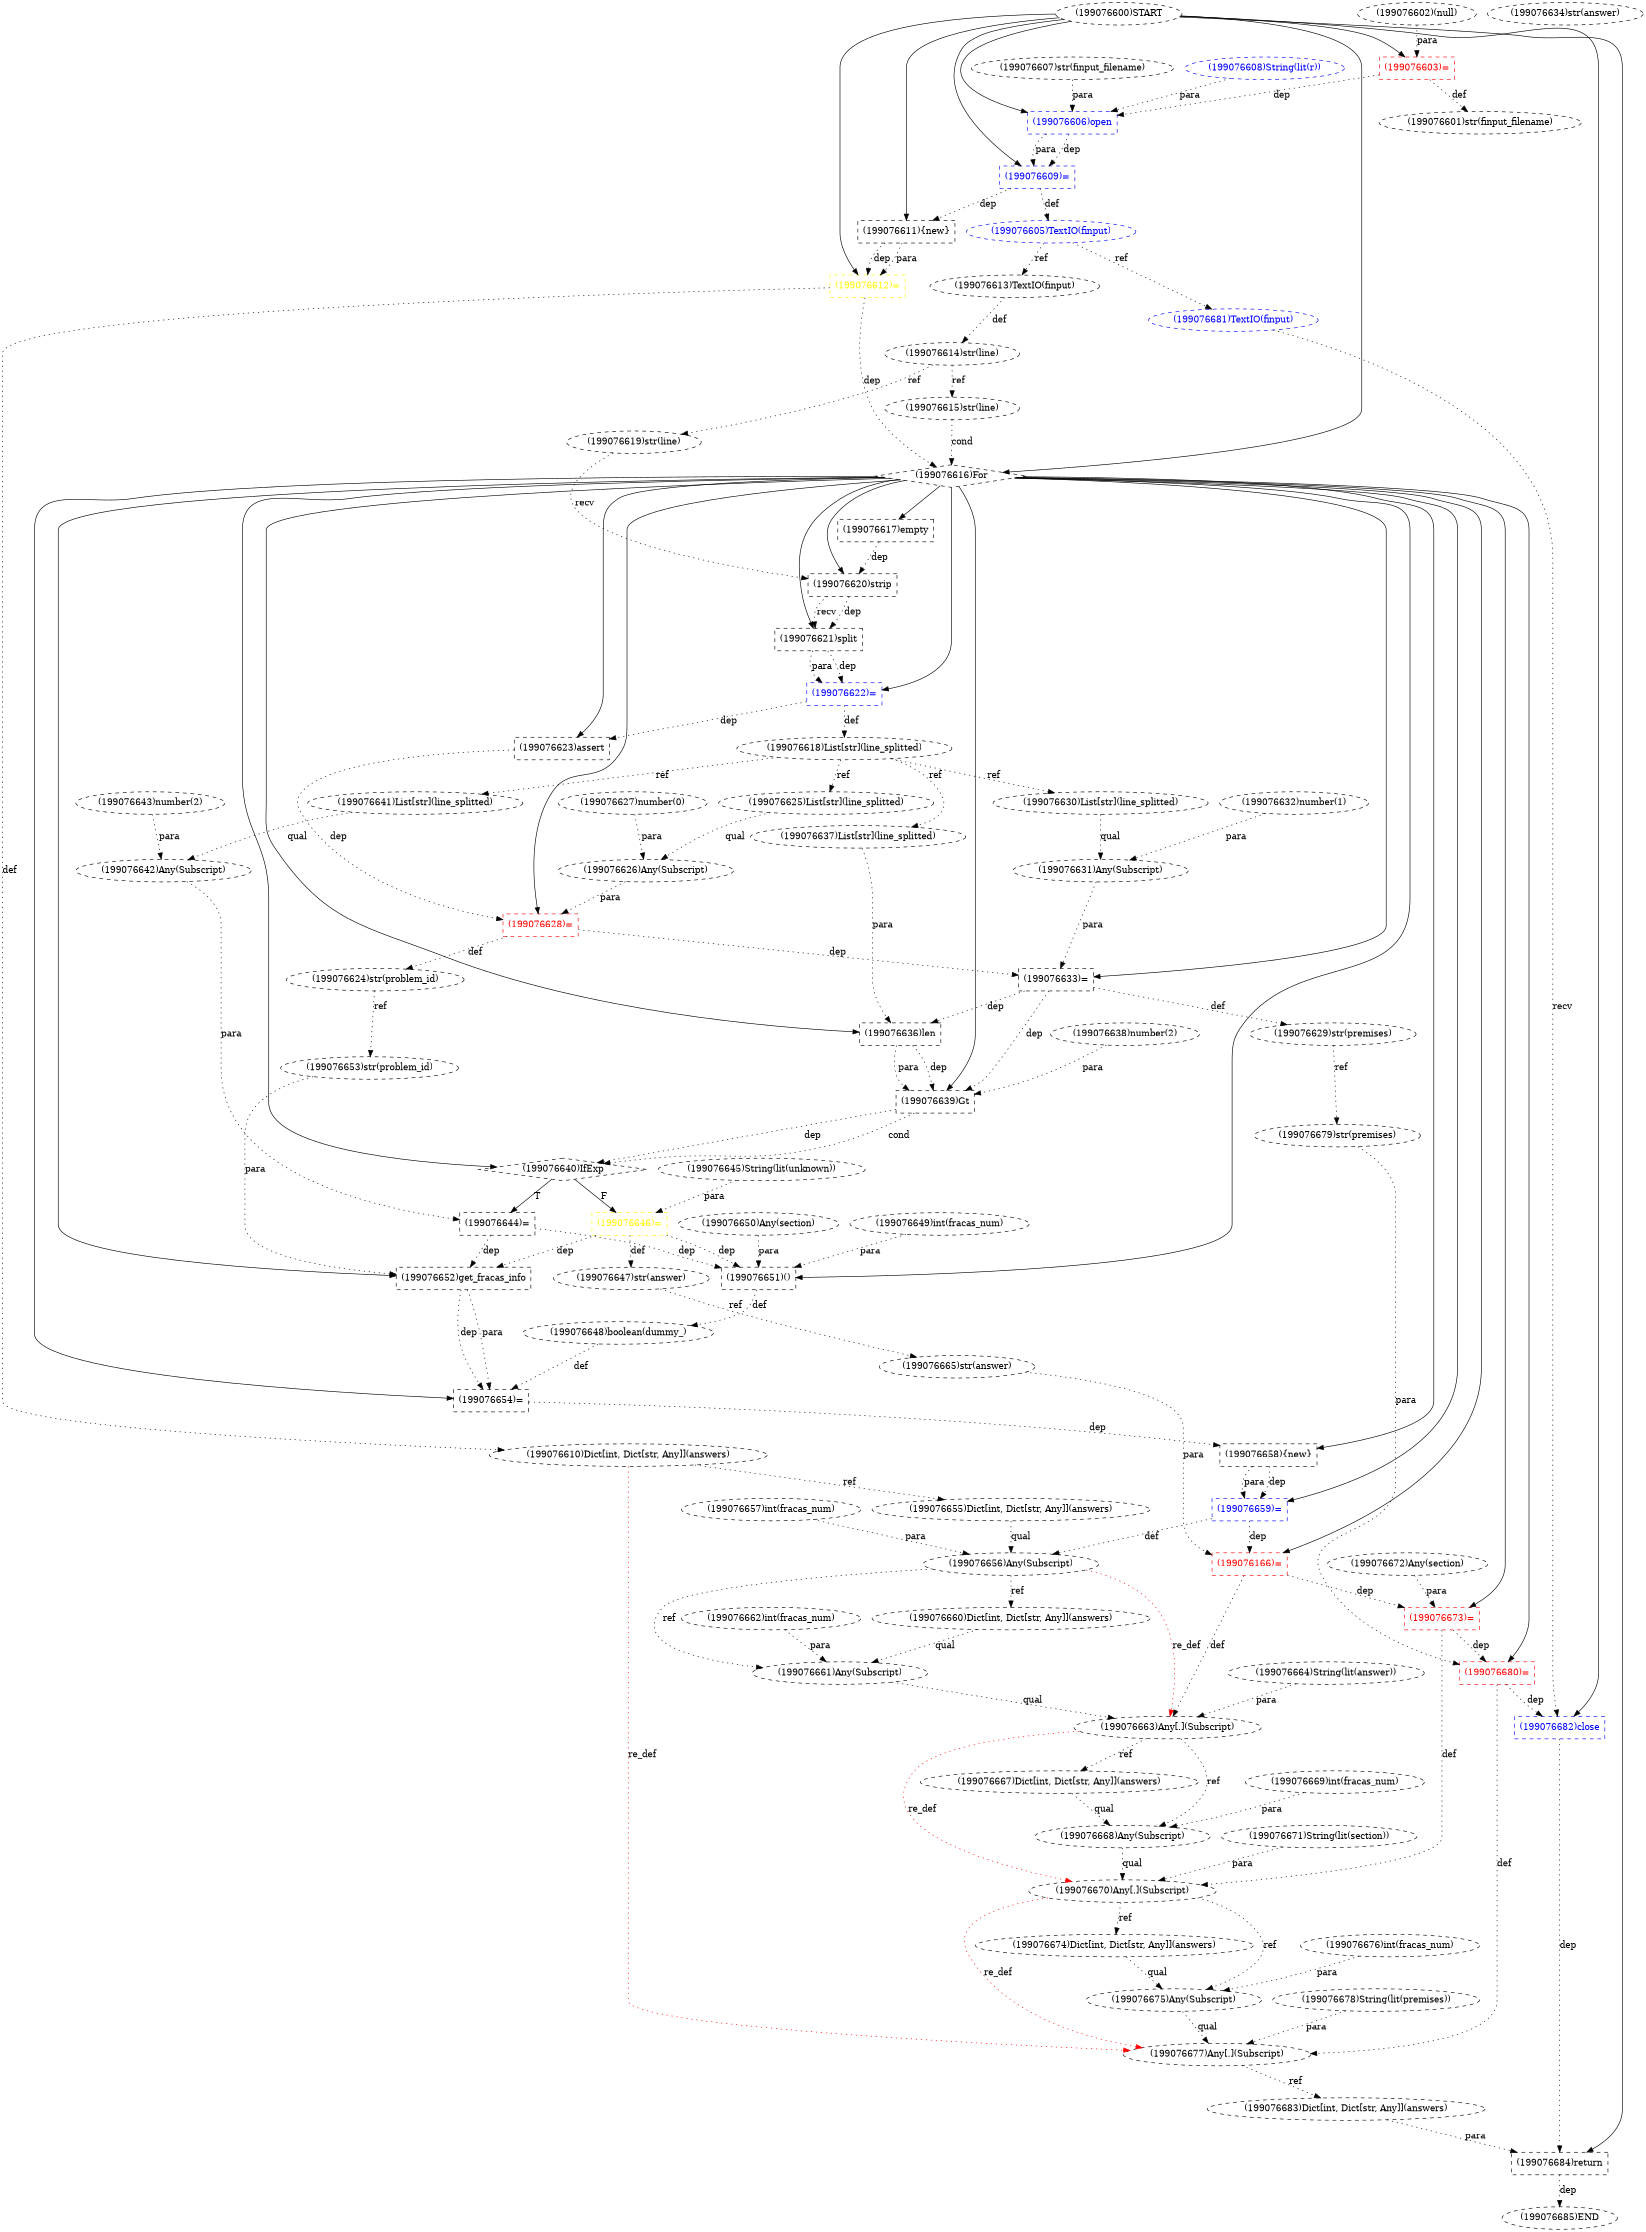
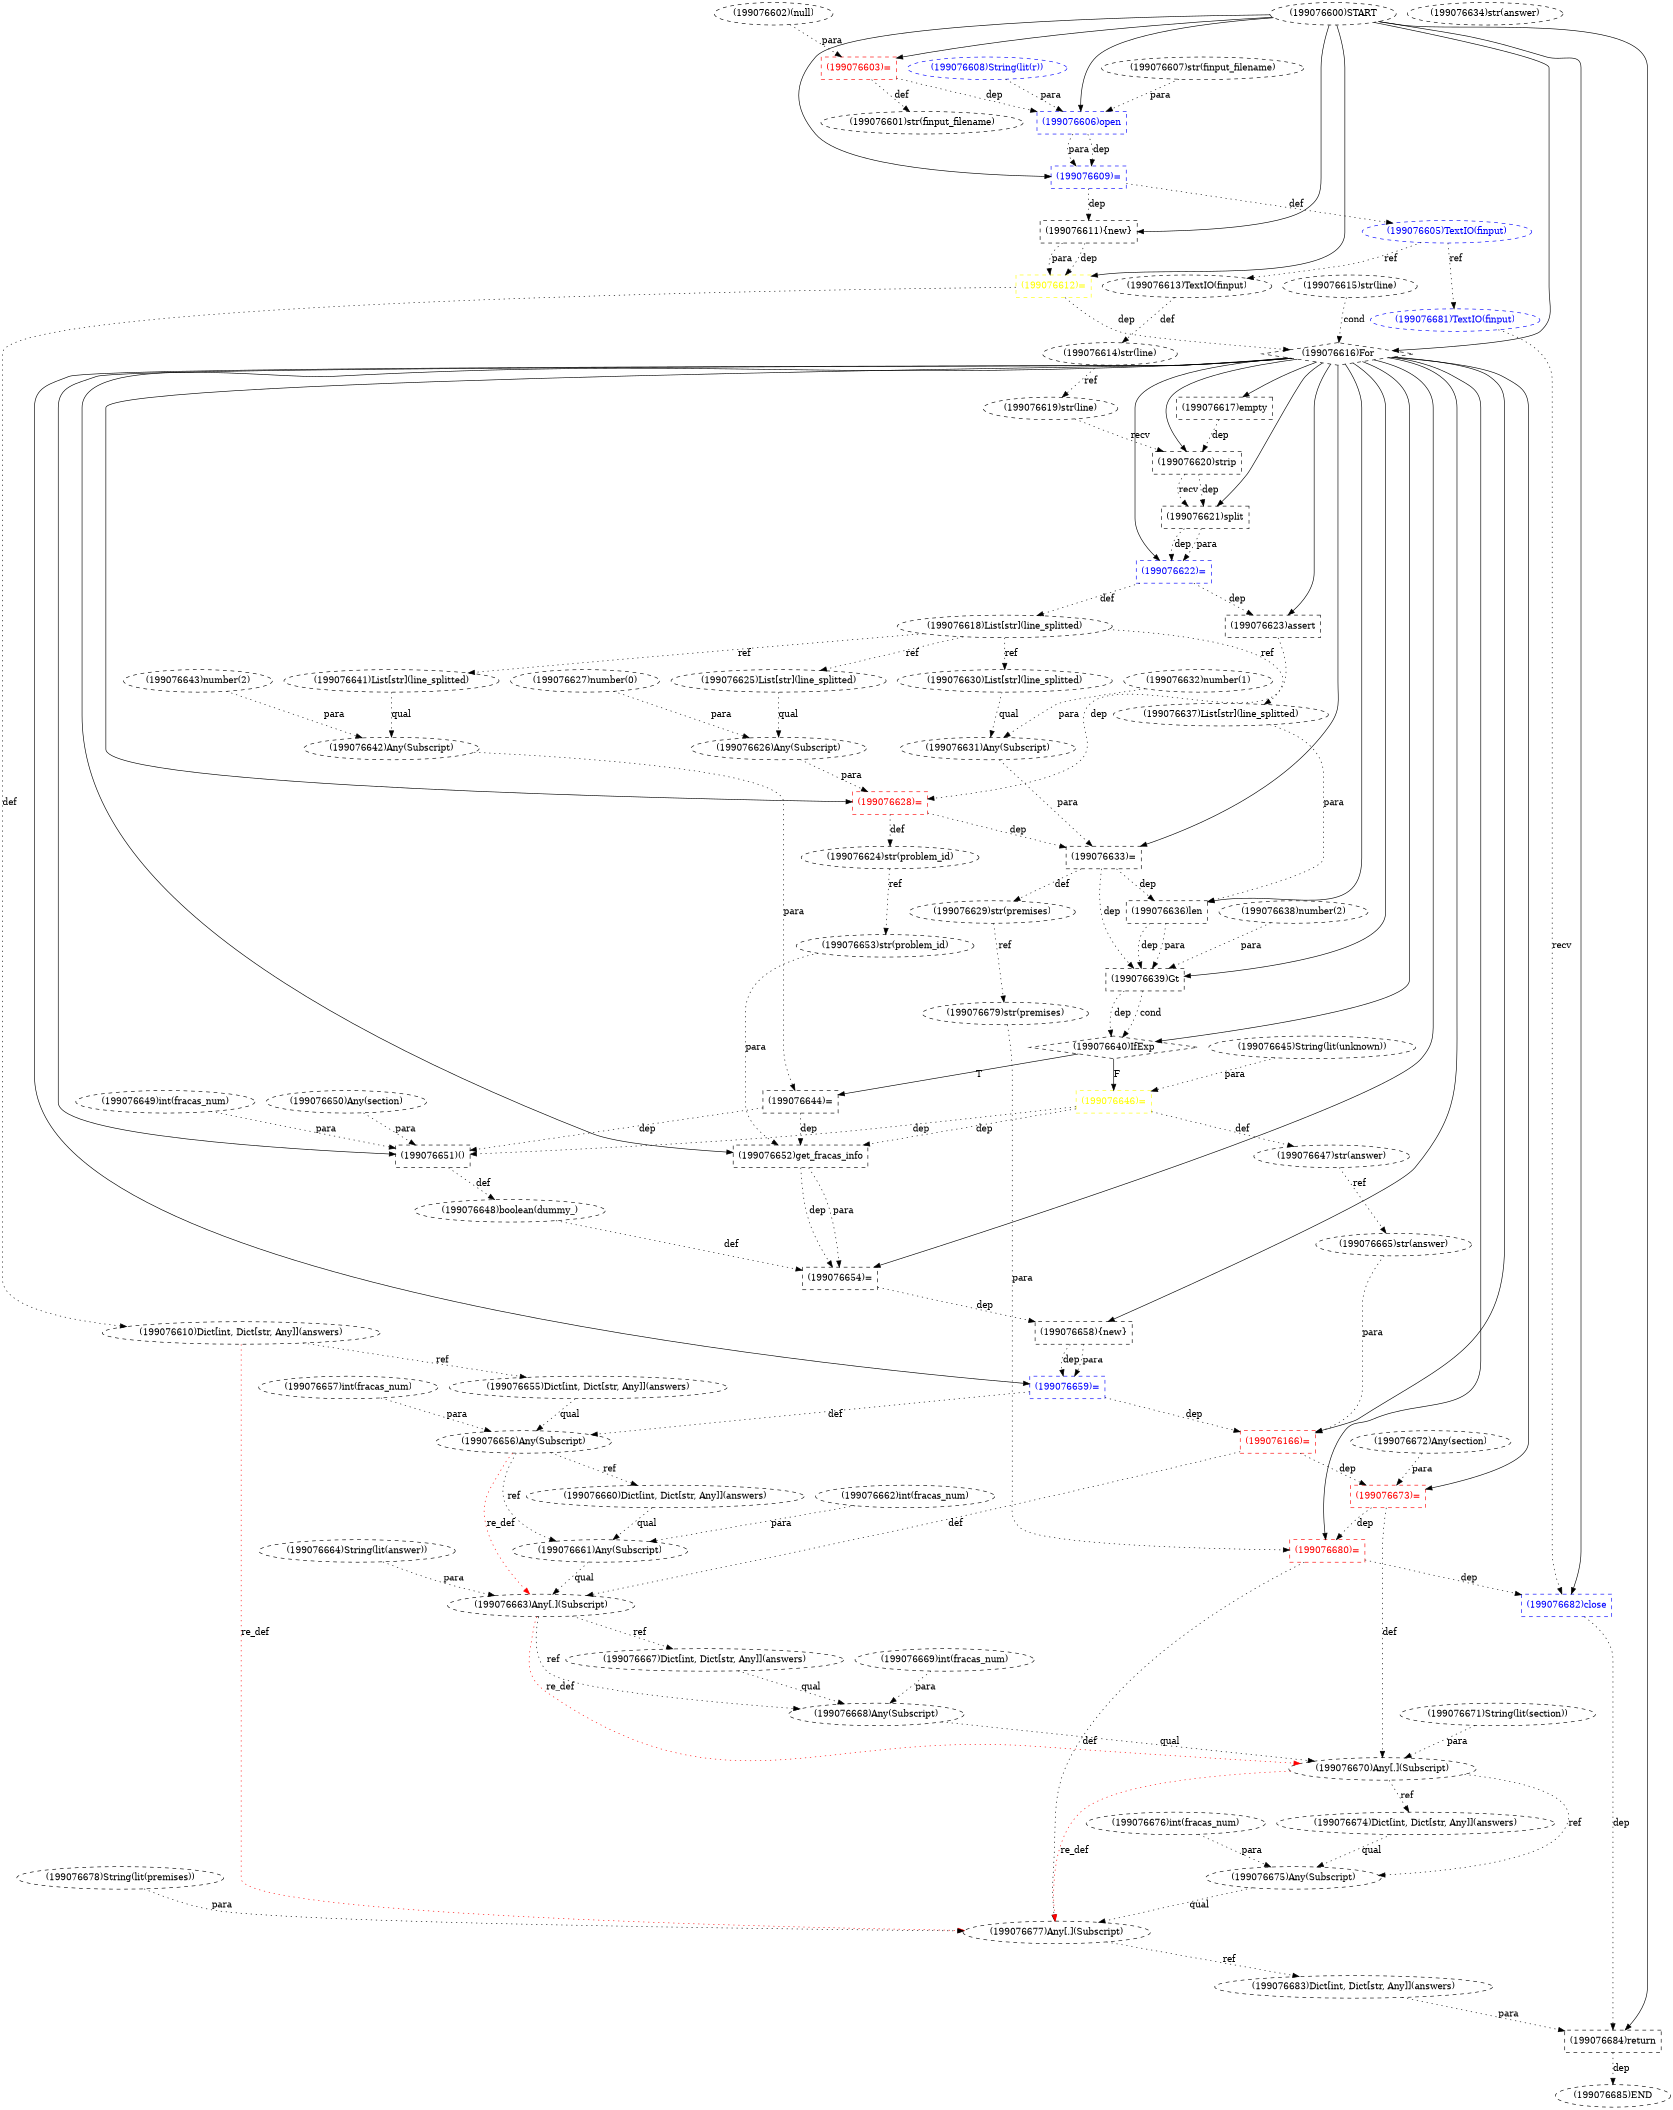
edge "(199076614)str(line)" -> "(199076615)str(line)": removed, label "ref"
